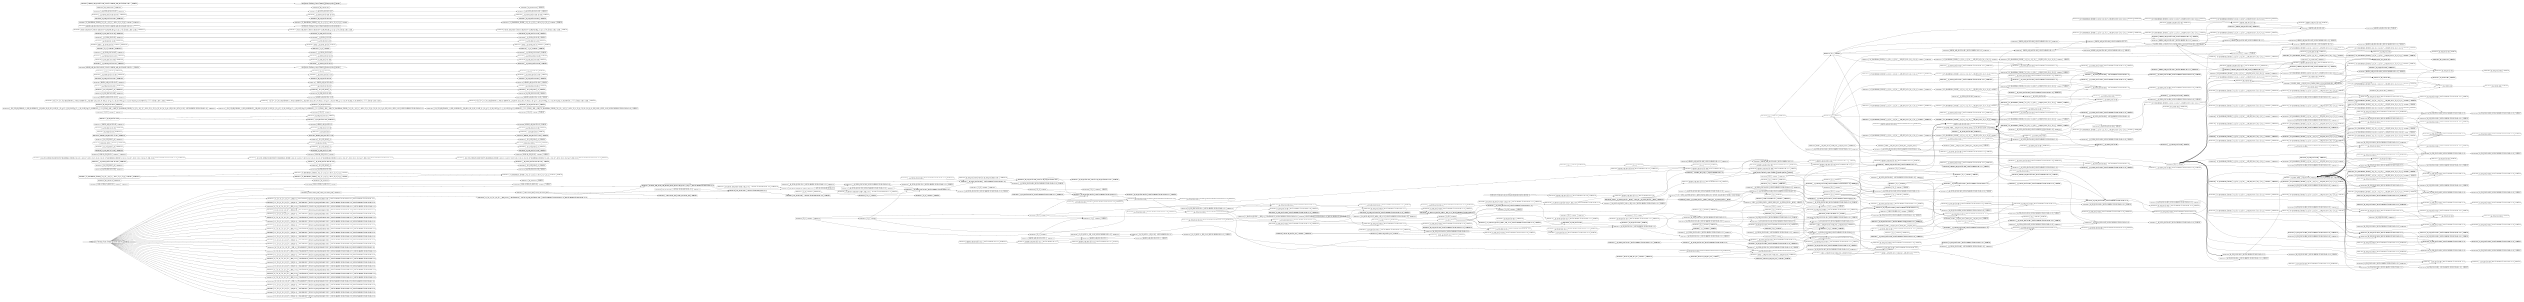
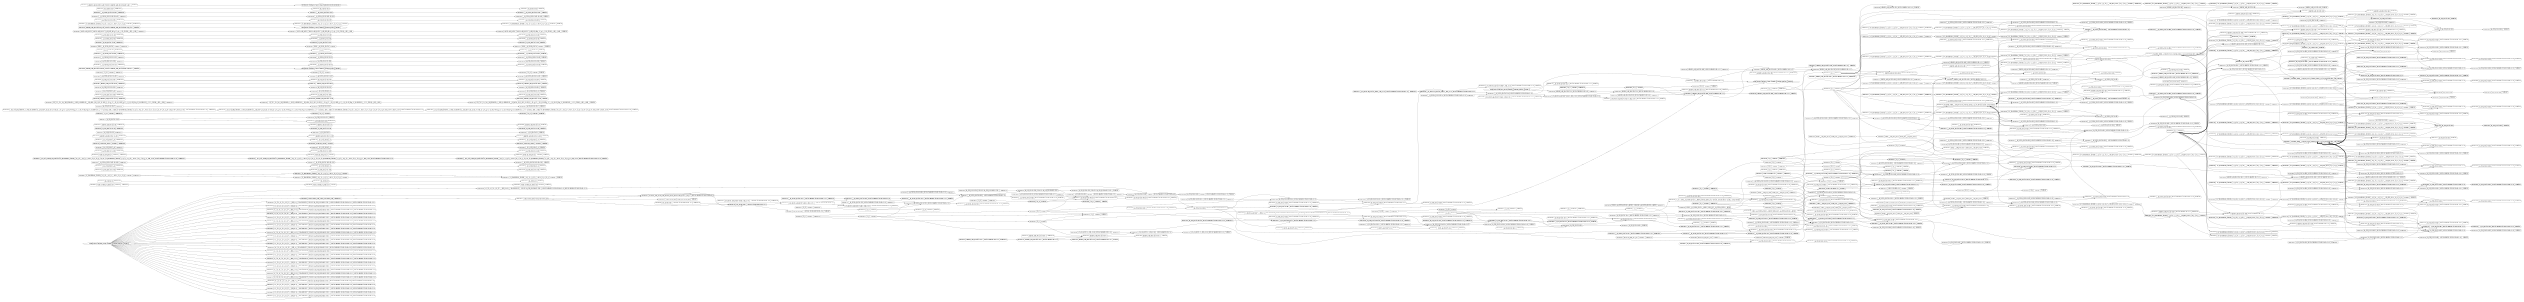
node "CE0x48c8500": added
node "CE0x48c9bf0": added
node "CE0x4935910": removed
